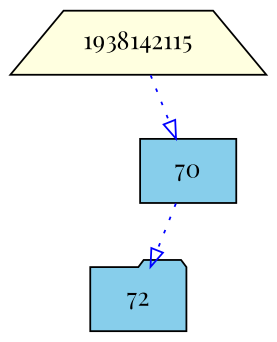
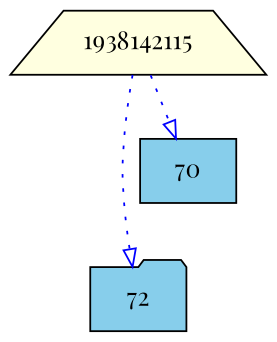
edge "70" -> "72": now "1938142115" -> "72"
